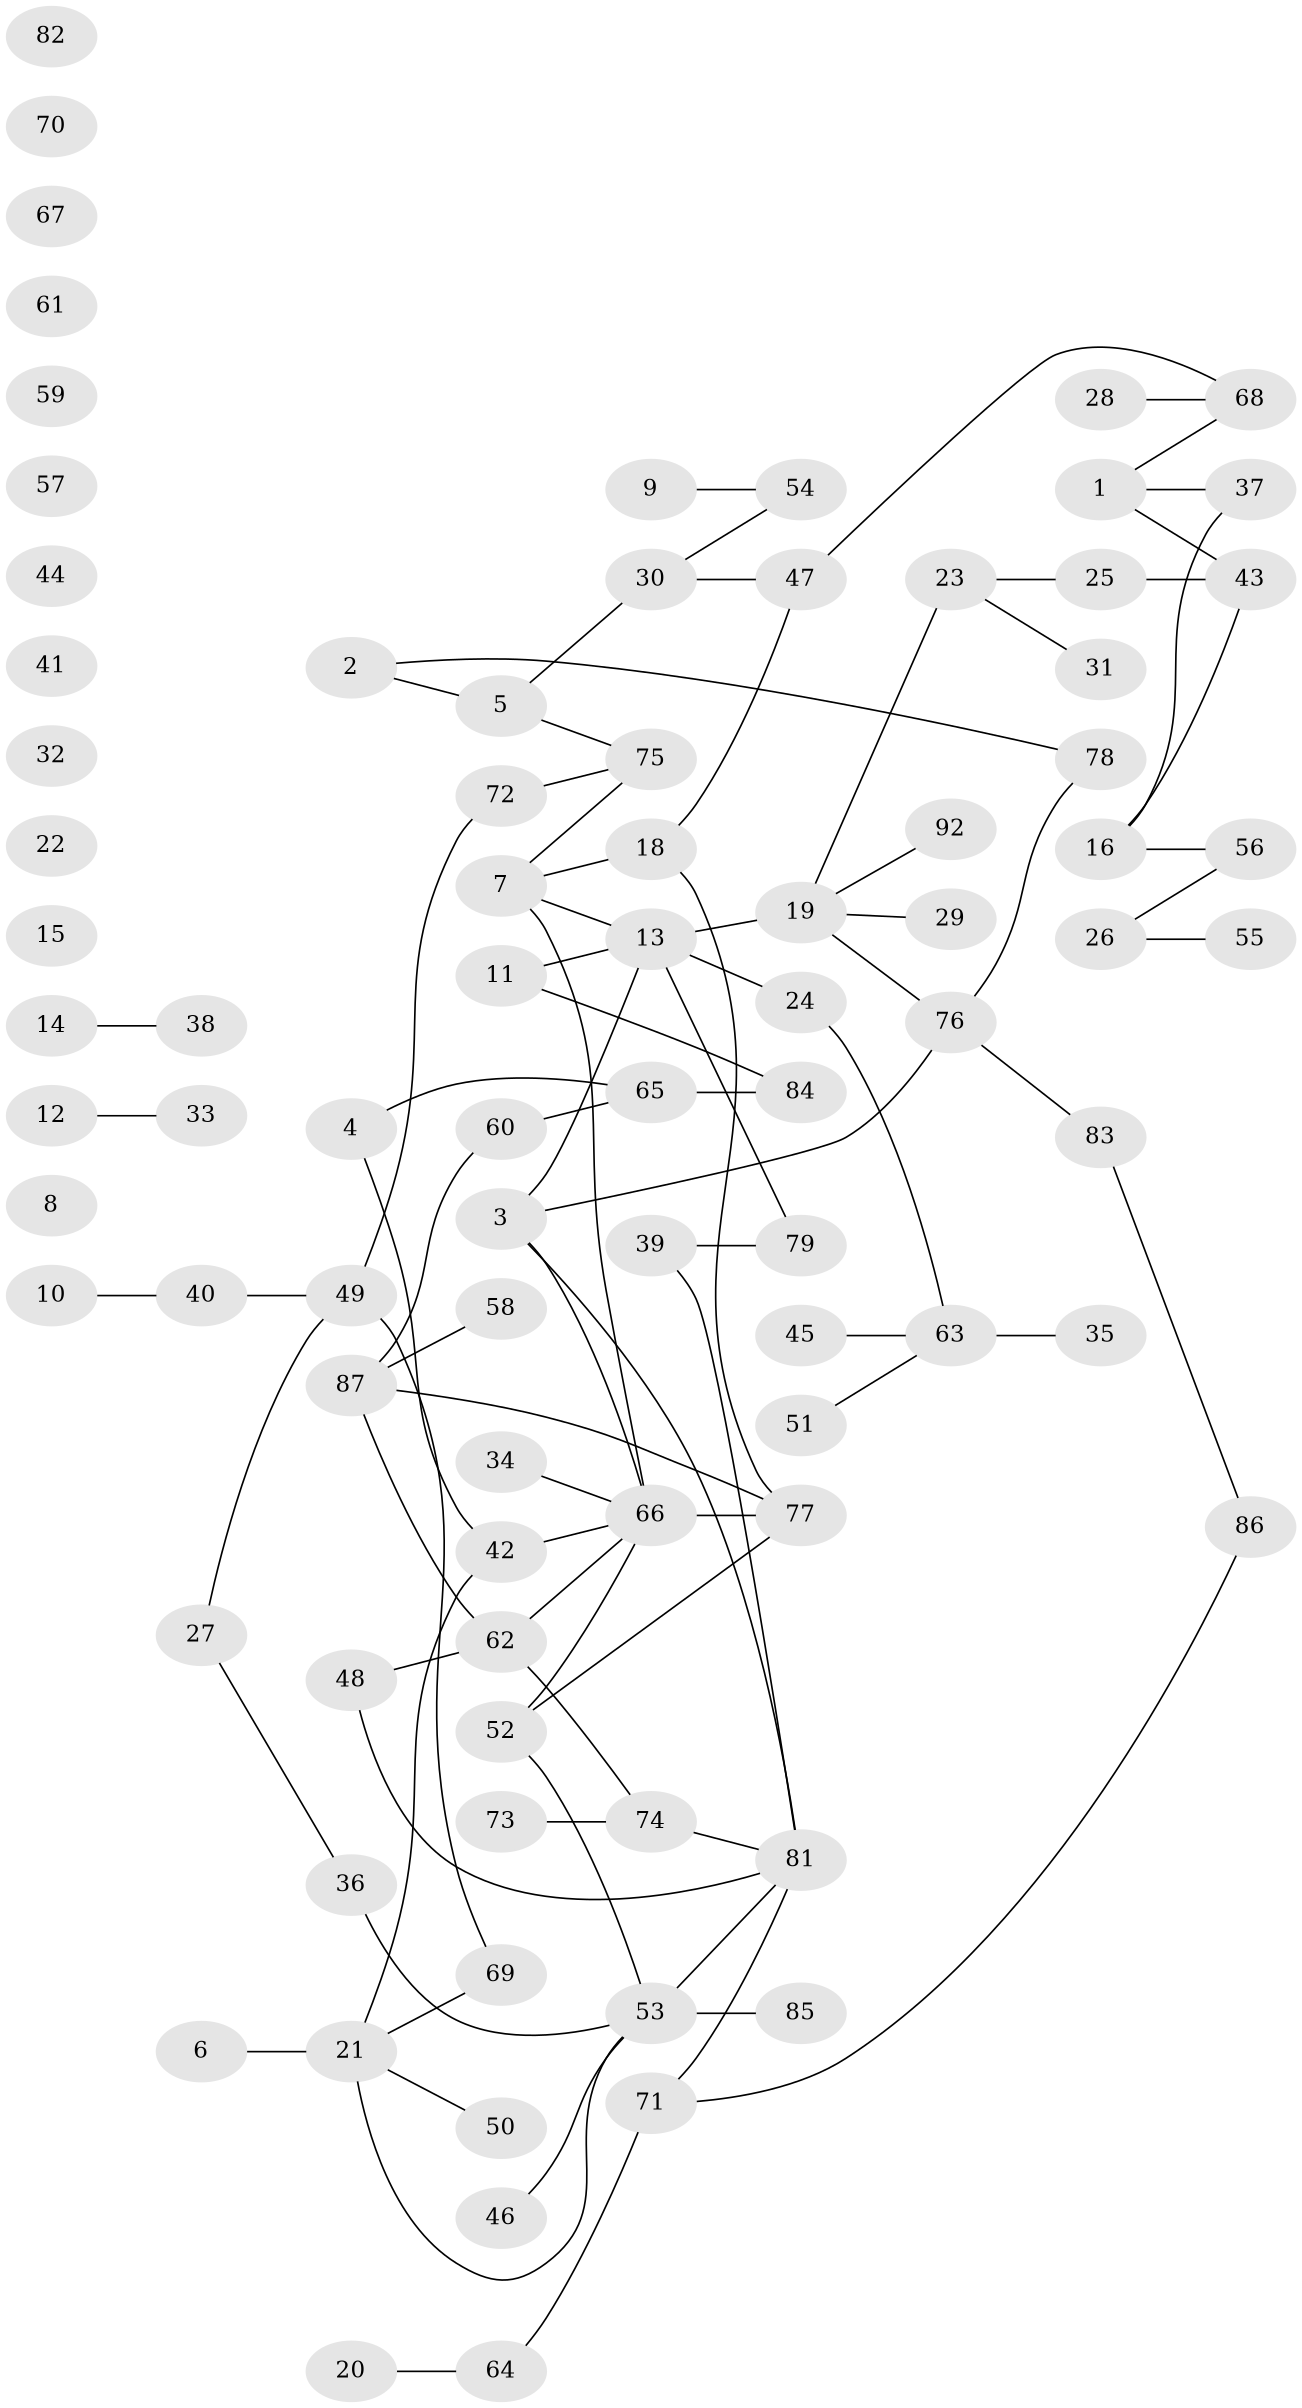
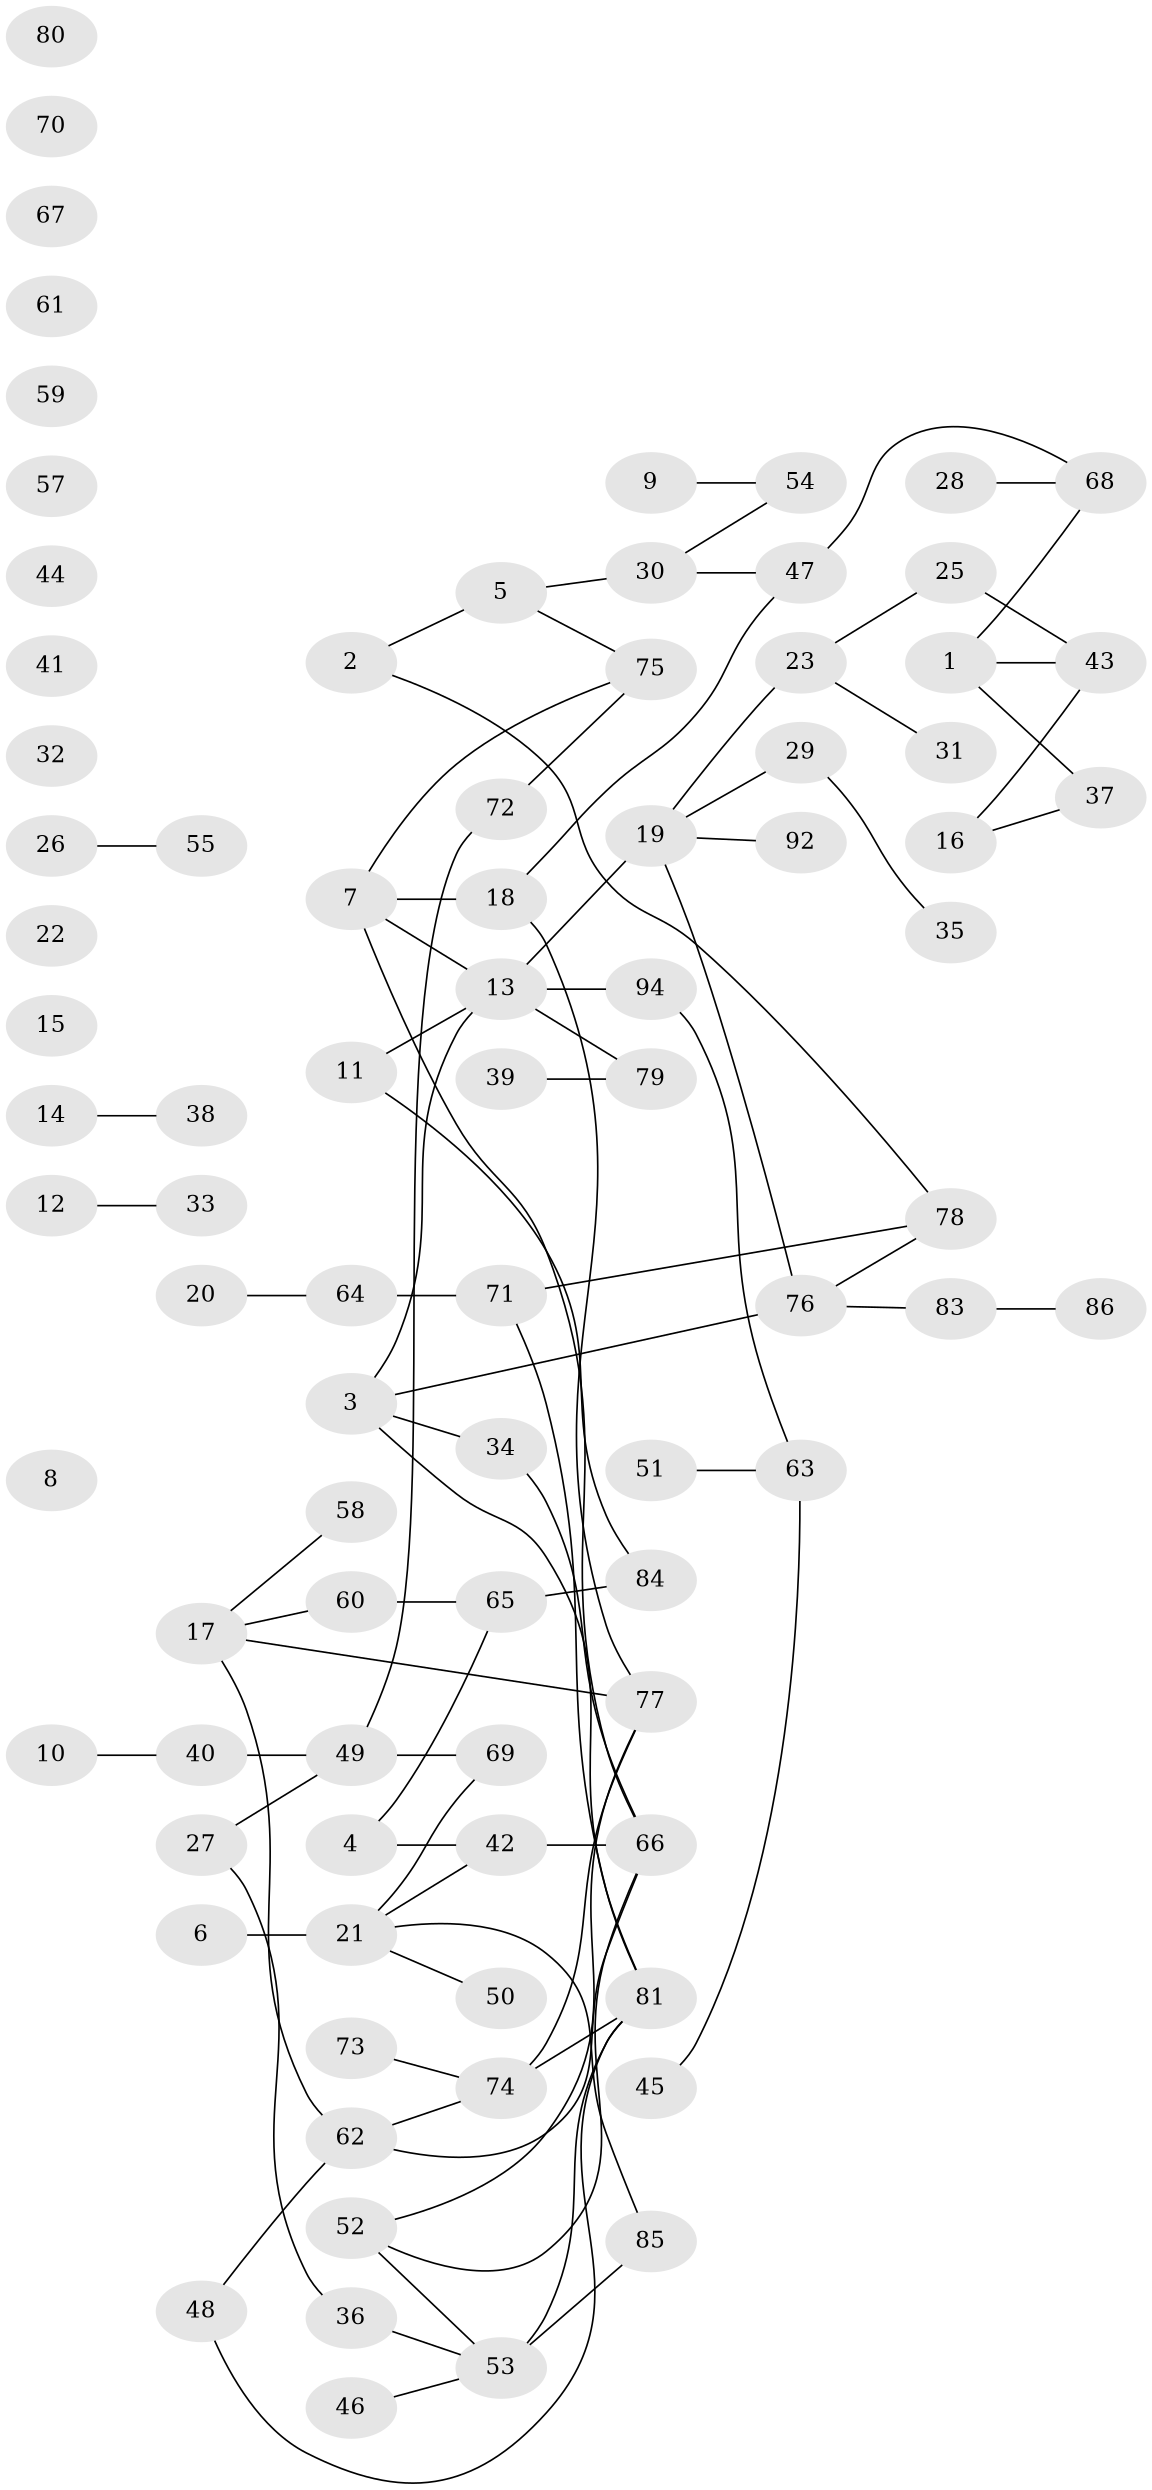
node "82": label "82" -> "80"
node "56": removed
node "24": label "24" -> "94"
edge "63" -- "35": now "29" -- "35"
edge "3" -- "66": now "3" -- "34"
node "87": label "87" -> "17"
edge "66" -- "77": now "74" -- "77"
edge "39" -- "81": removed
edge "86" -- "71": now "78" -- "71"
edge "53" -- "21": now "85" -- "21"
